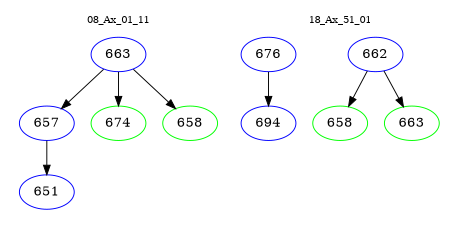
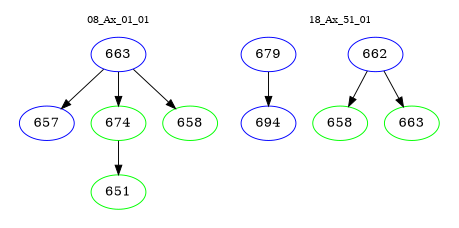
cluster "08_Ax_01_11": label "08_Ax_01_11" -> "08_Ax_01_01"
node "676": label "676" -> "679"
edge "657" -> "651": now "674" -> "651"
node "651": color blue -> green
